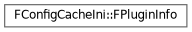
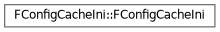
node "FConfigCacheIni::FPluginInfo": label "FConfigCacheIni::FPluginInfo" -> "FConfigCacheIni::FConfigCacheIni"
